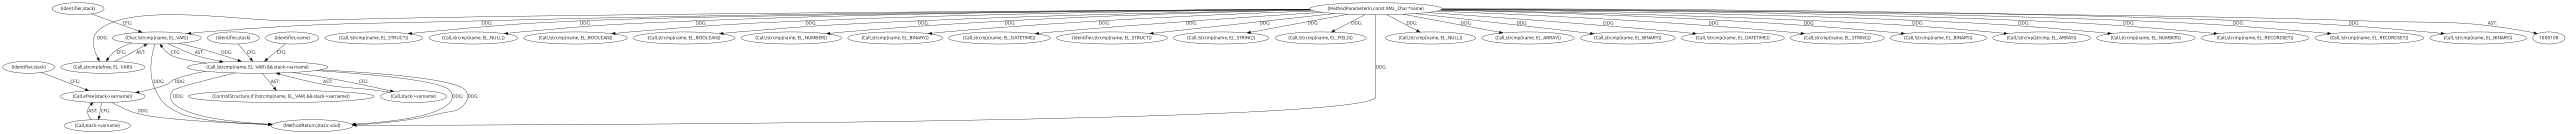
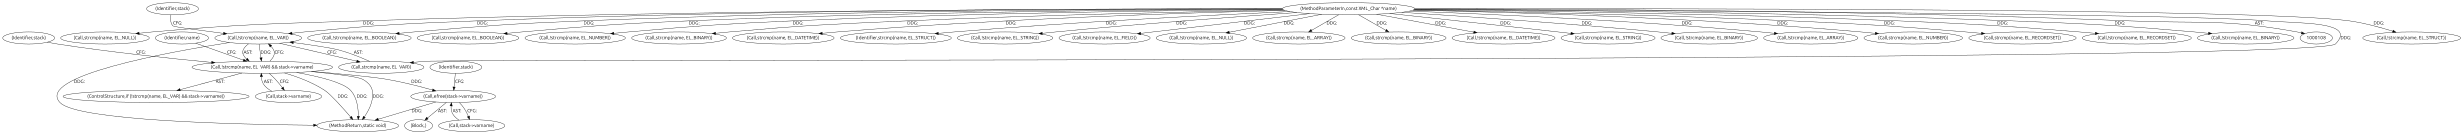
node "(Char,!strcmp(name, EL_VAR))": label "(Char,!strcmp(name, EL_VAR))" -> "(Call,!strcmp(name, EL_VAR))"
node "(Call,!strcmp(strcmp, EL_ARRAY))": label "(Call,!strcmp(strcmp, EL_ARRAY))" -> "(Call,!strcmp(name, EL_ARRAY))"
node "(Call,strcmp(efree, EL_VAR))": label "(Call,strcmp(efree, EL_VAR))" -> "(Call,strcmp(name, EL_VAR))"
edge "(MethodParameterIn,const XML_Char *name)" -> "(MethodReturn,static void)": removed, label "DDG:"
node "(Block,)": added
